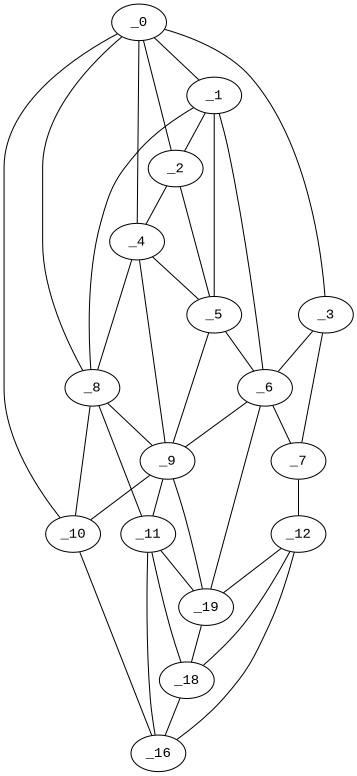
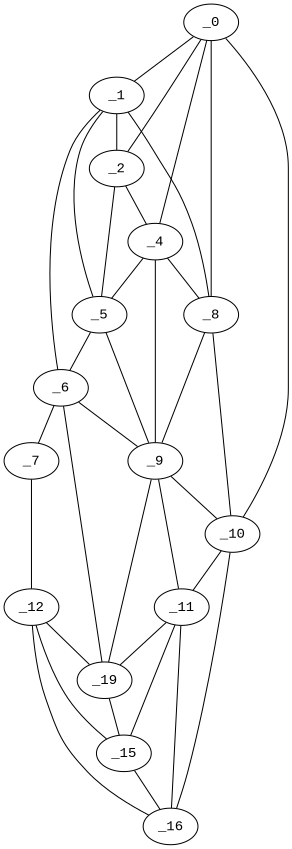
node "_3": removed
edge "_8" -- "_11": now "_10" -- "_11"
node "_18": label "_18" -> "_15"
